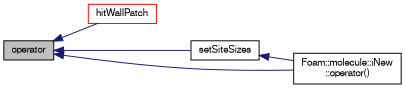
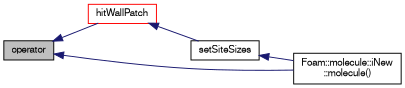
edge "setSiteSizes" -> "operator": now "setSiteSizes" -> "hitWallPatch"
node "Foam::molecule::iNew ::operator()": label "Foam::molecule::iNew ::operator()" -> "Foam::molecule::iNew ::molecule()"
